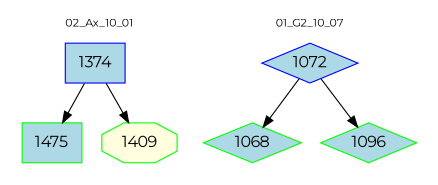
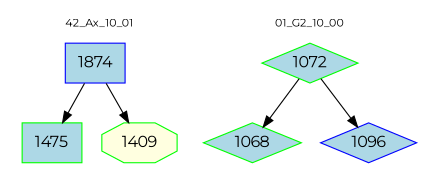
cluster "02_Ax_10_01": label "02_Ax_10_01" -> "42_Ax_10_01"
cluster "01_G2_10_07": label "01_G2_10_07" -> "01_G2_10_00"
node "1374": label "1374" -> "1874"
node "1072": color blue -> green
node "1096": color green -> blue
